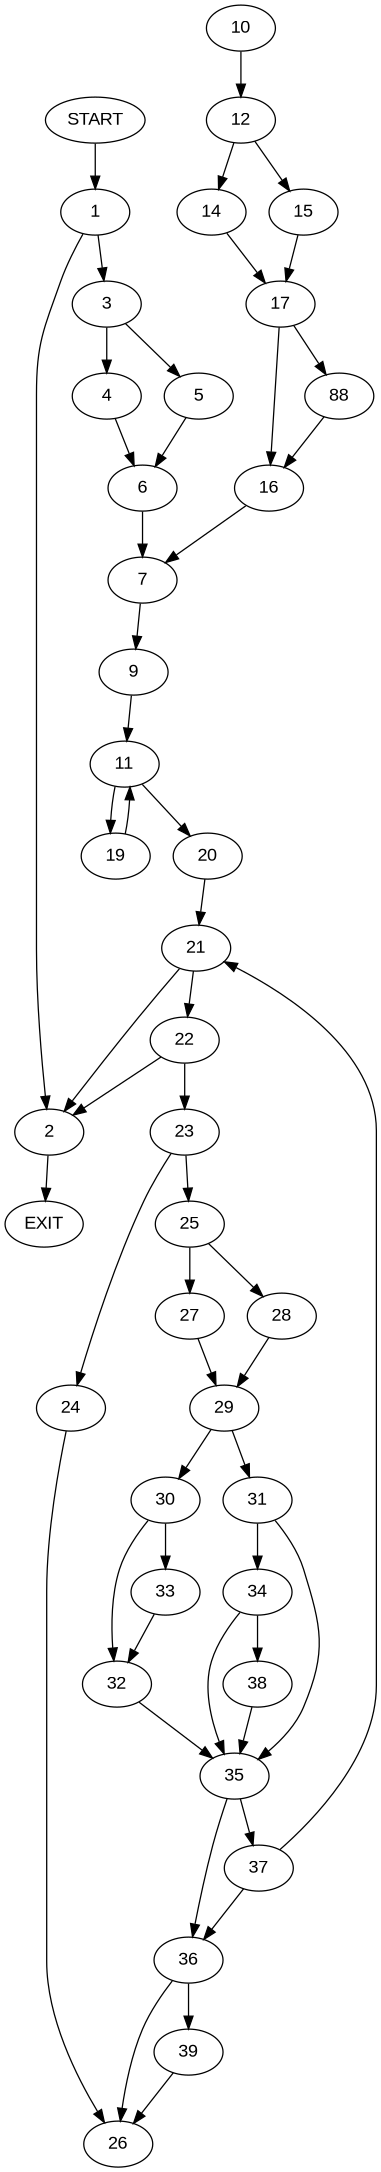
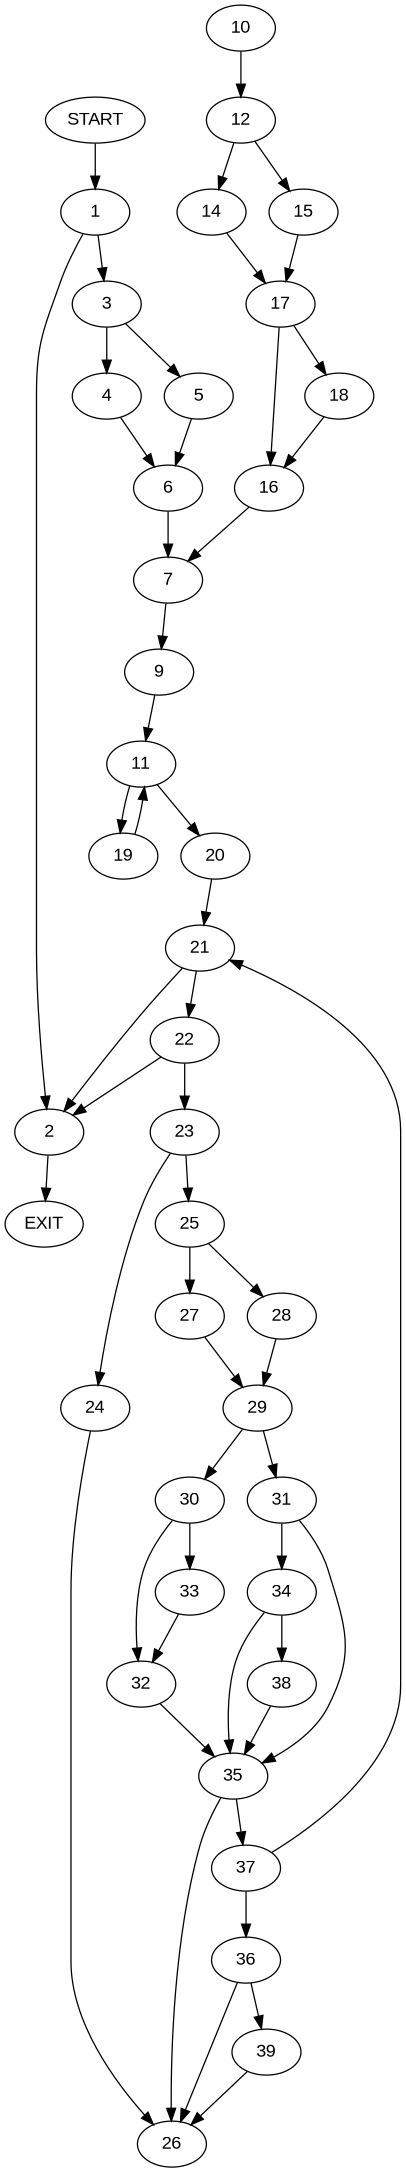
node "88": label "88" -> "18"
edge "35" -> "36": now "35" -> "26"
